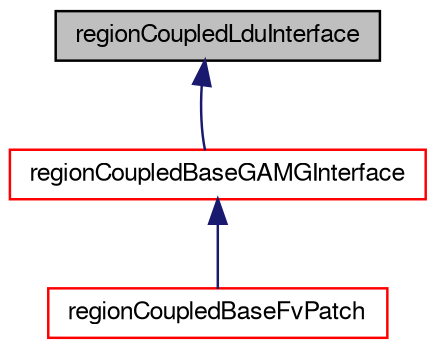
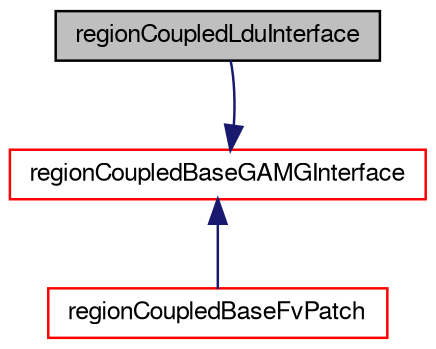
edge "regionCoupledBaseGAMGInterface" -> "regionCoupledLduInterface": reversed
